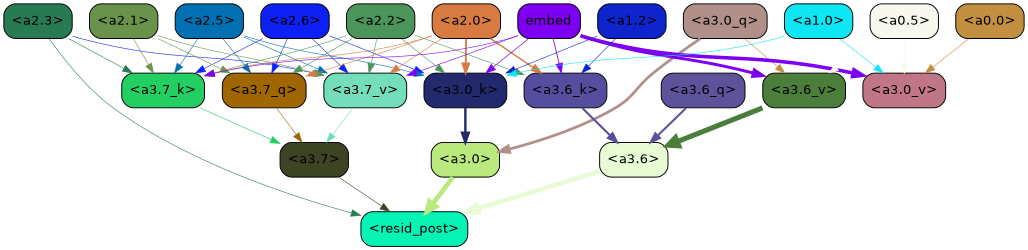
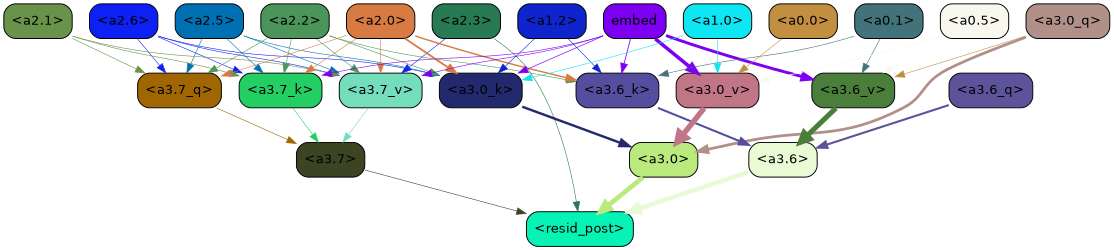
node "<a0.1>": added
edge "<a2.3>" -> "<a3.7_k>": removed
edge "<a3.0_v>" -> "<a3.0>": added
